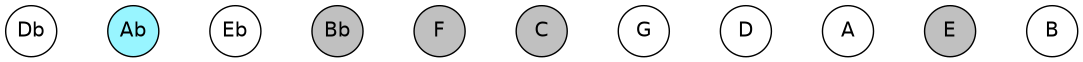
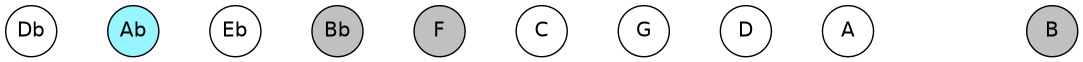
node "C": fillcolor gray -> white
node "E": removed
node "B": fillcolor white -> gray
